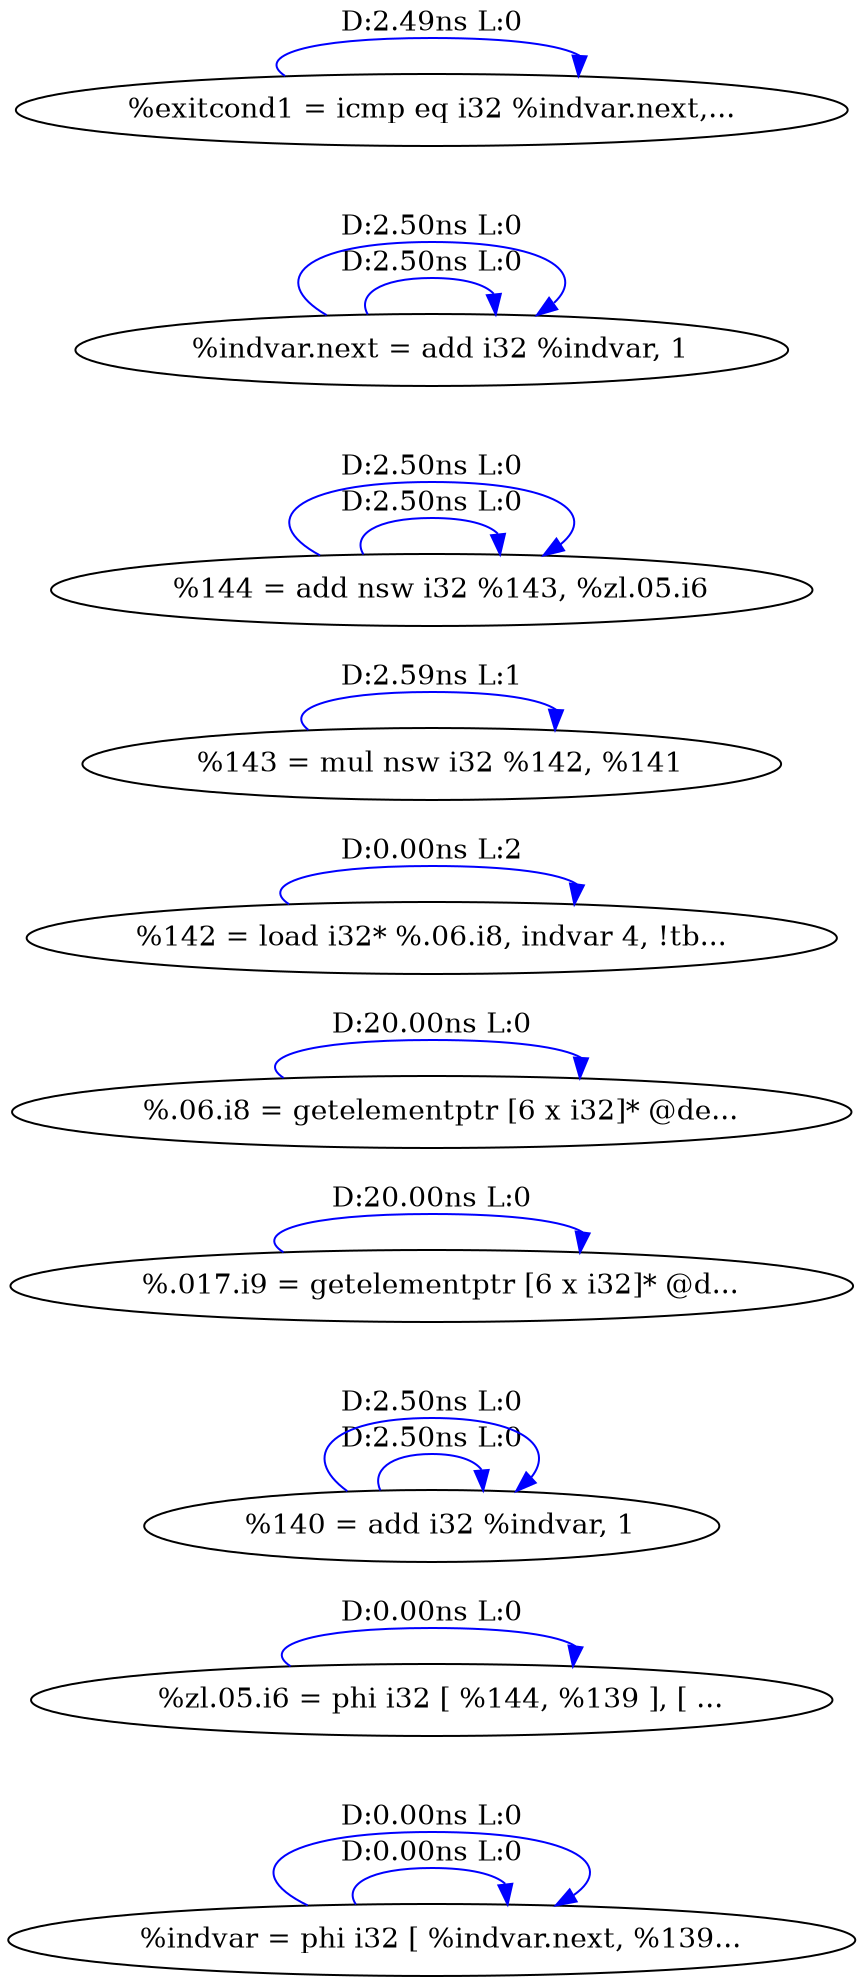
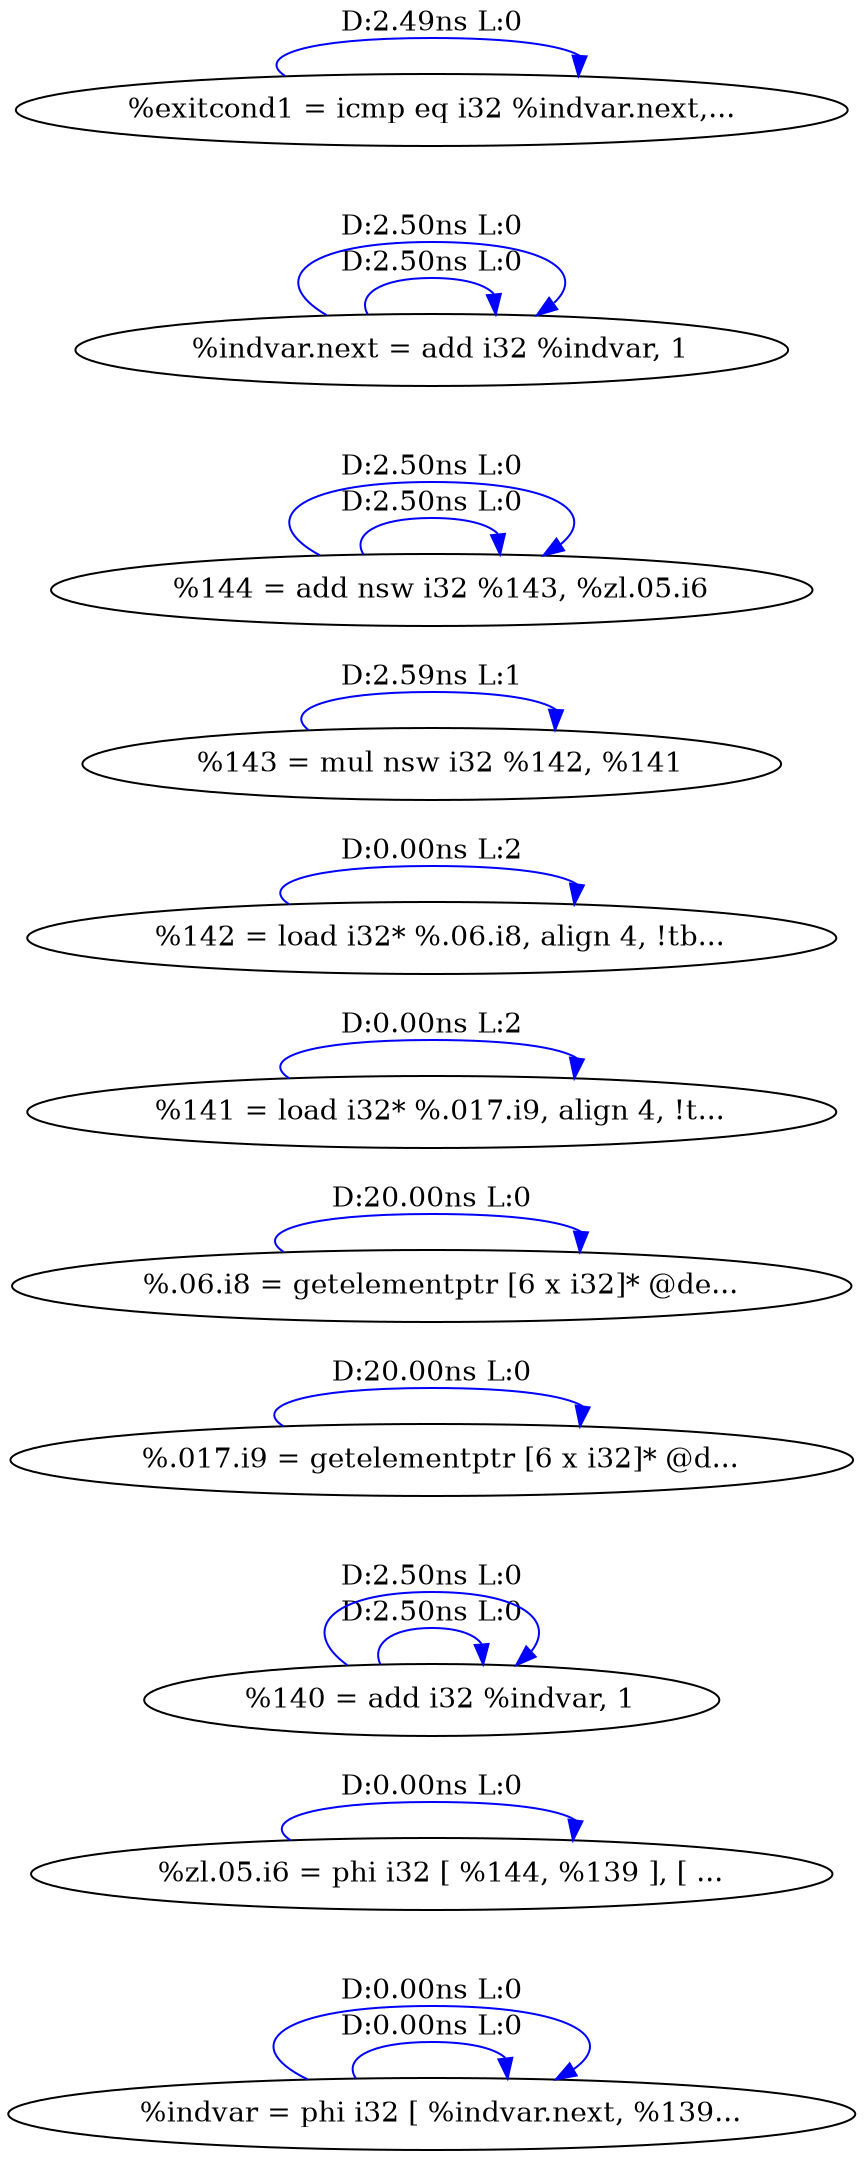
node "%142 = load i32* %.06.i8, indvar 4, !tb...": label "%142 = load i32* %.06.i8, indvar 4, !tb..." -> "%142 = load i32* %.06.i8, align 4, !tb..."
node "%141 = load i32* %.017.i9, align 4, !t...": added
